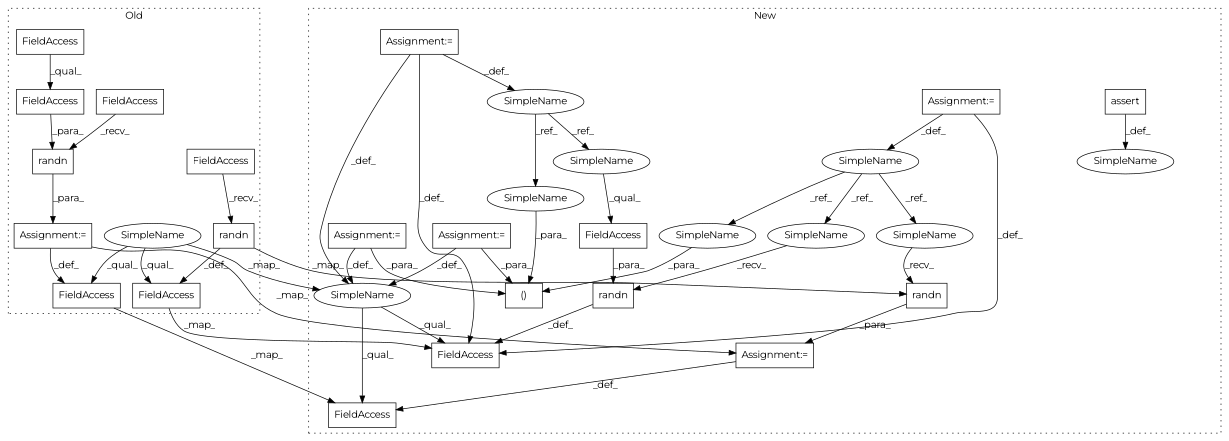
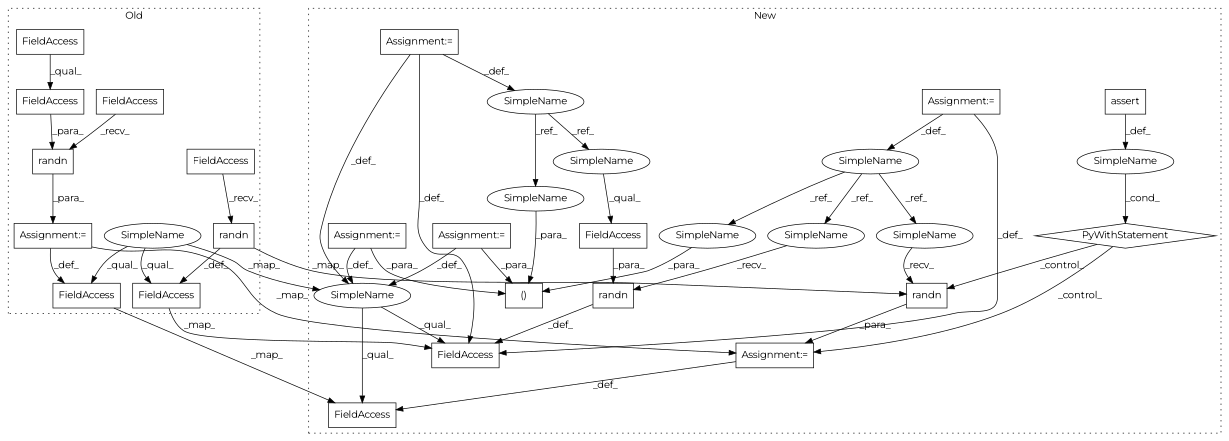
node "PyWithStatement": added
